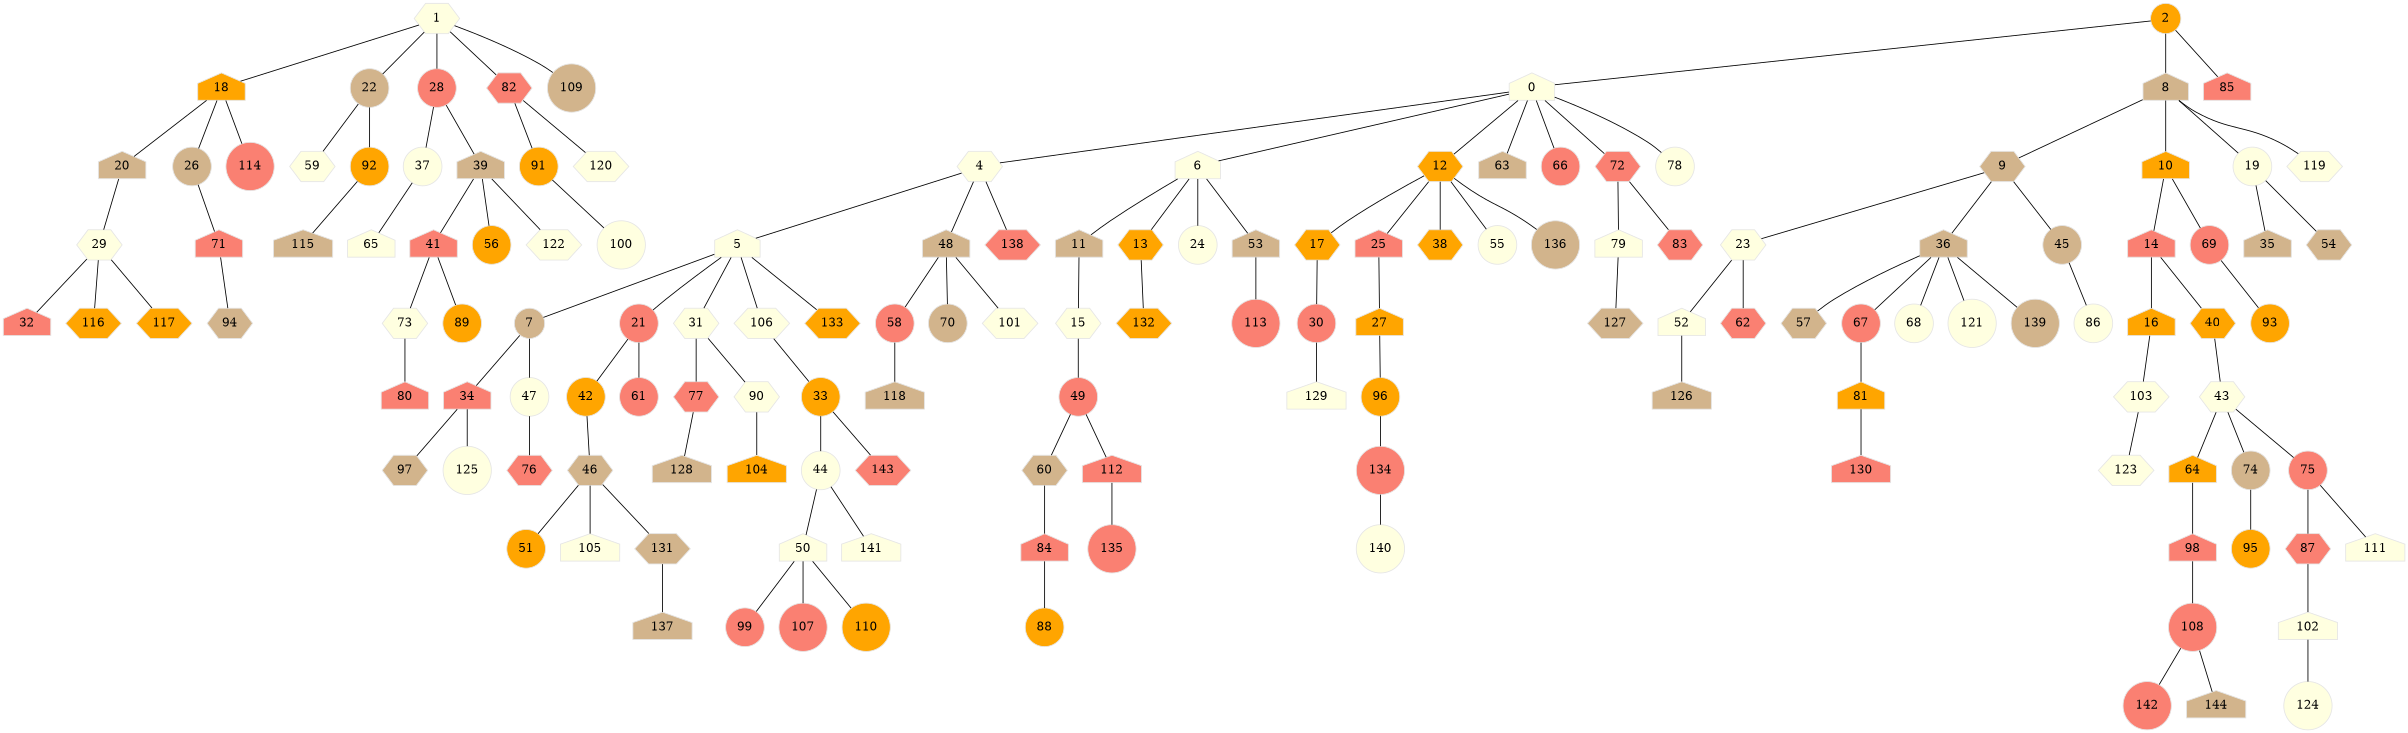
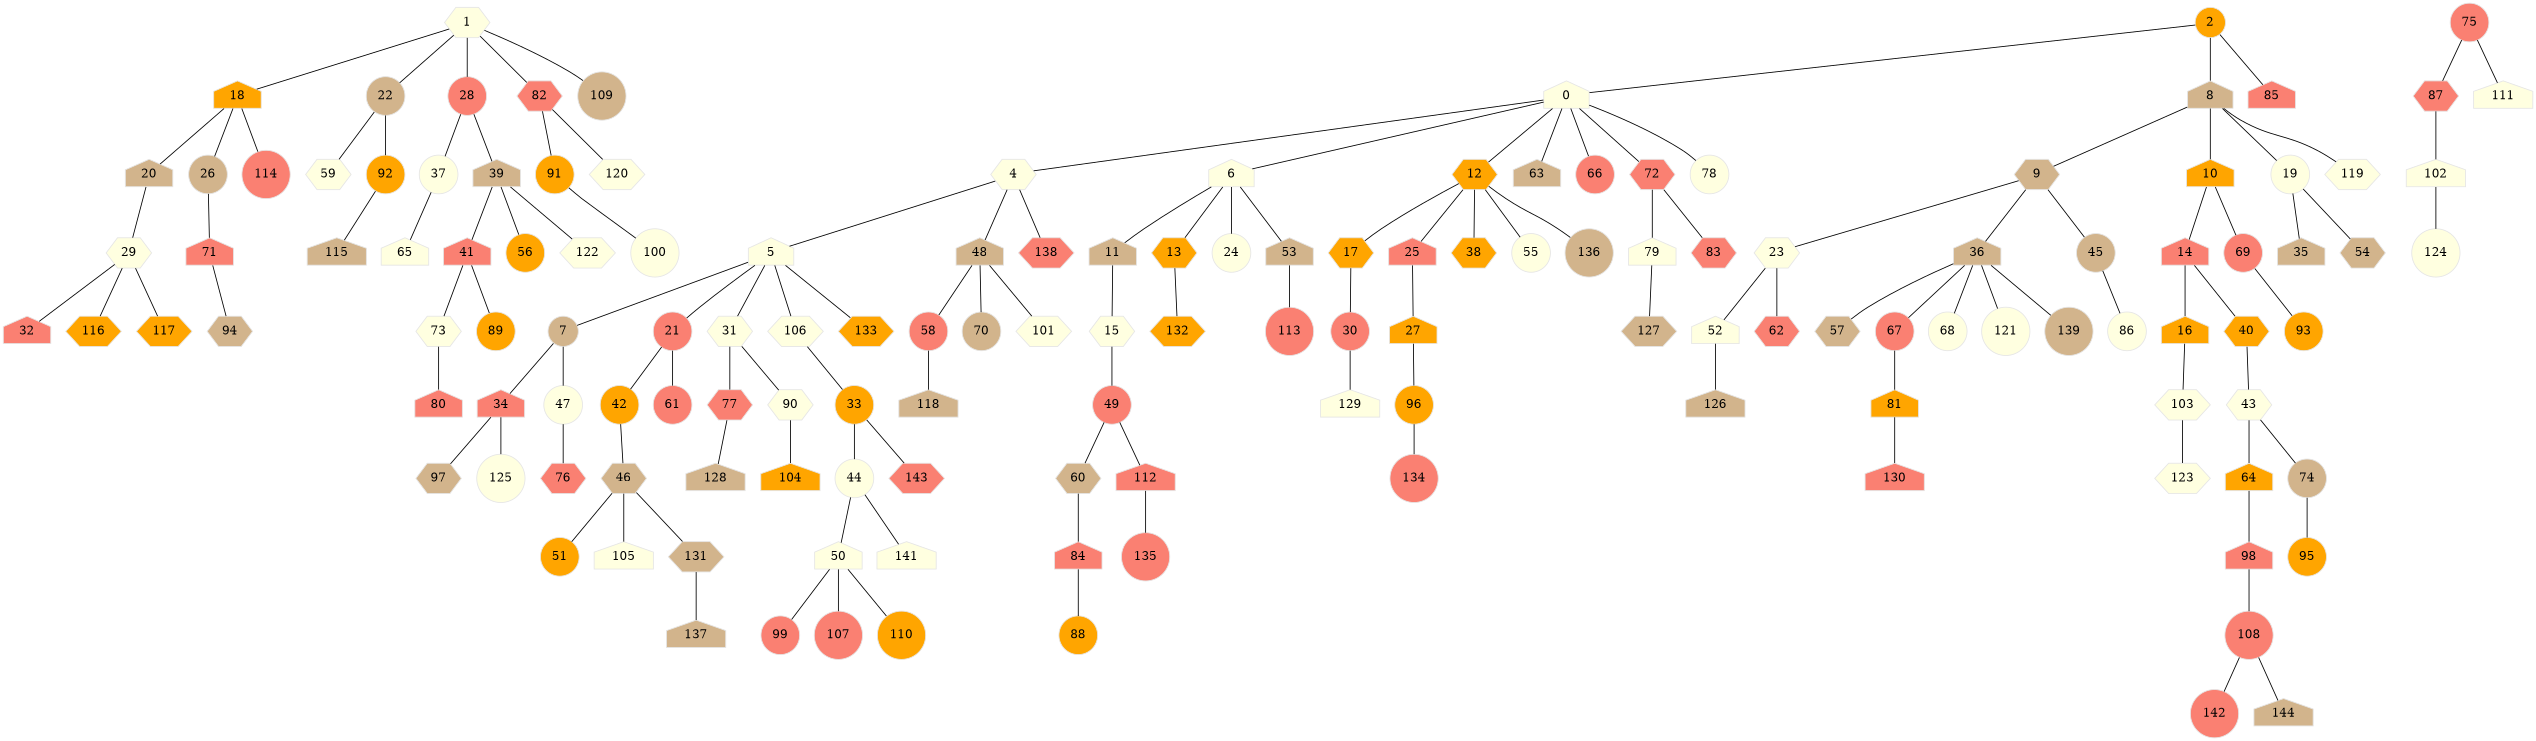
edge "43" -- "75": removed
node "140": removed
